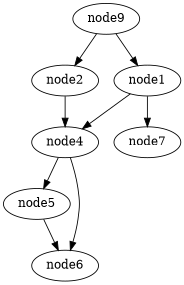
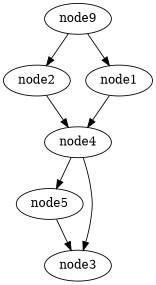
node "node7": removed
node "node6": label "node6" -> "node3"
